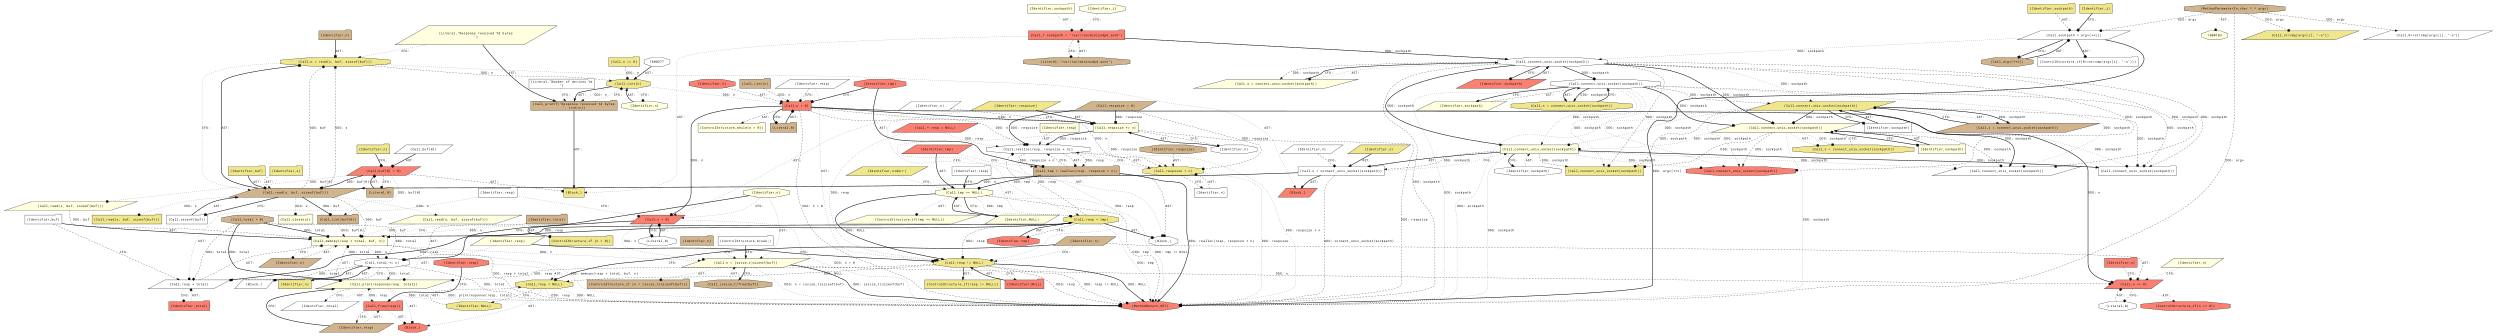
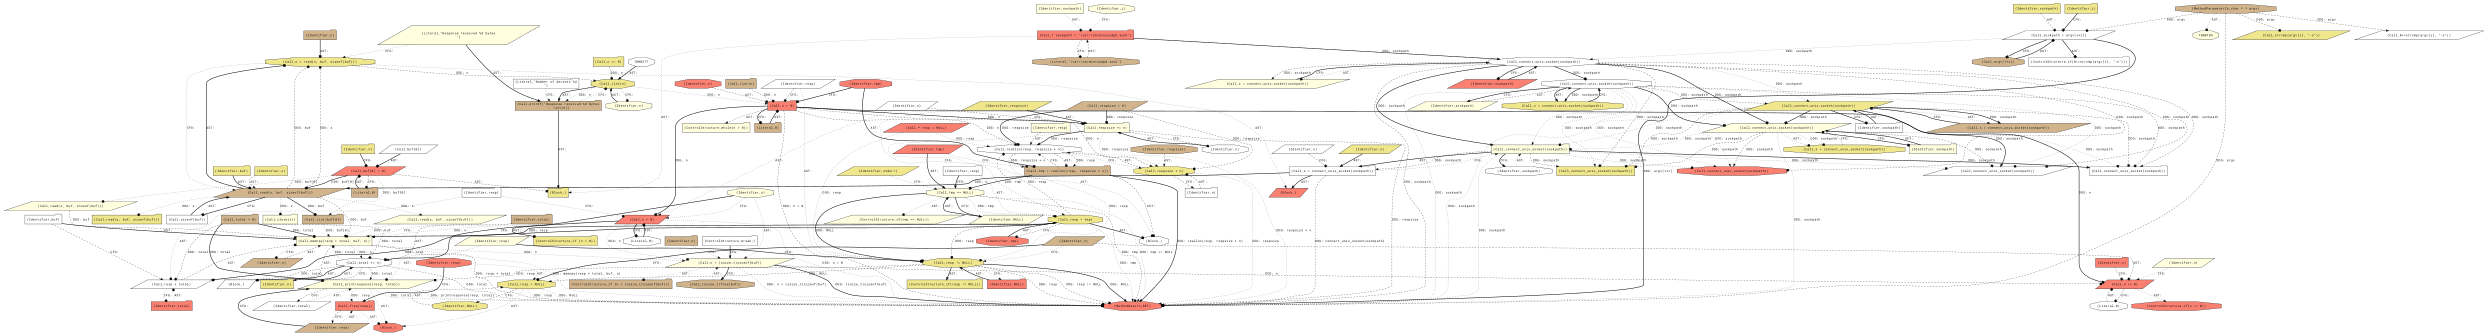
node "(Call,total = 0)": shape octagon -> folder
